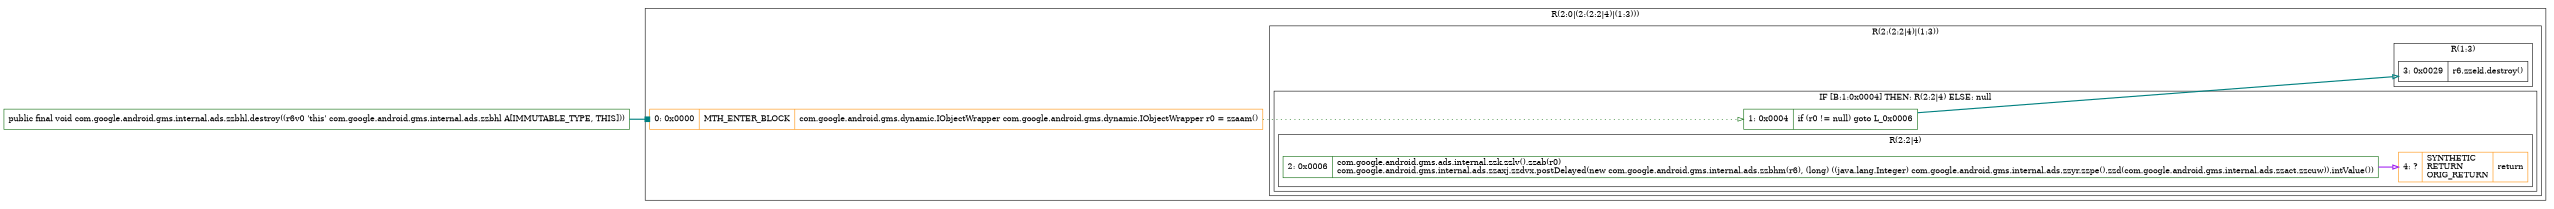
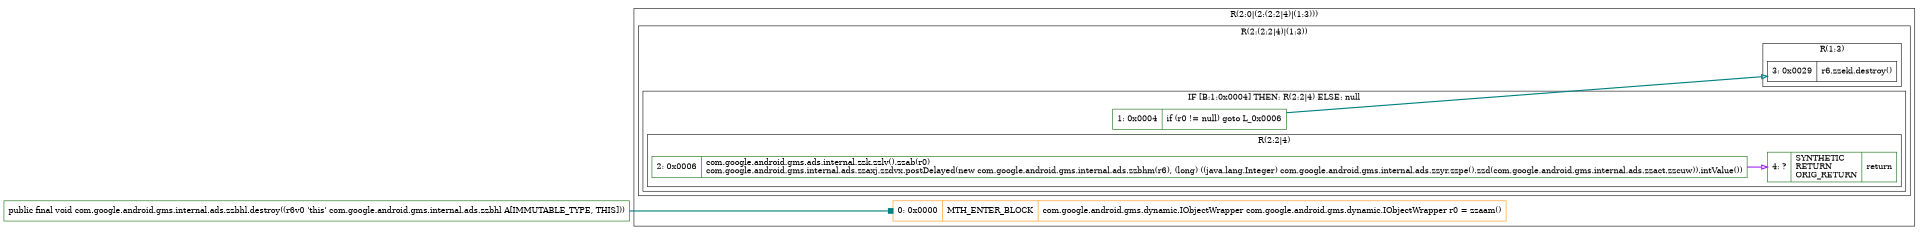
edge "0: 0x0000" -> "1: 0x0004": removed
node "4: ?": color darkorange -> darkgreen
